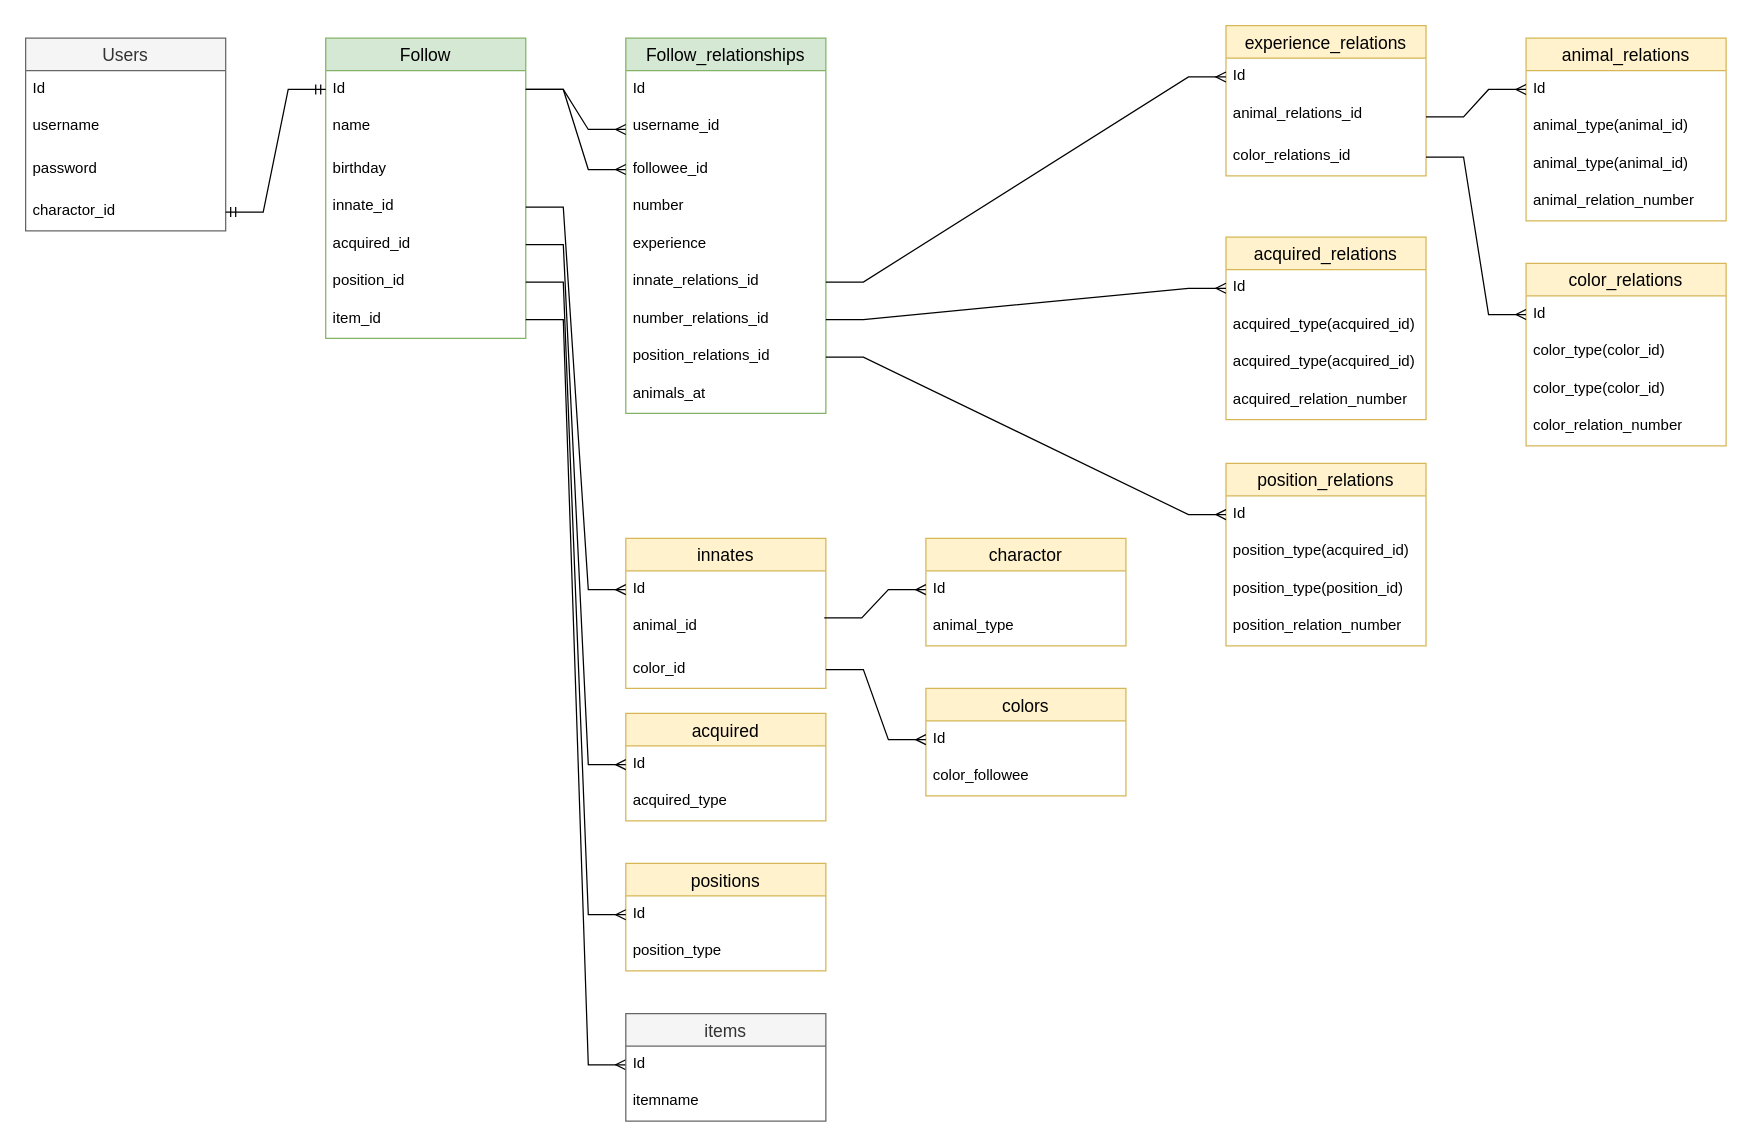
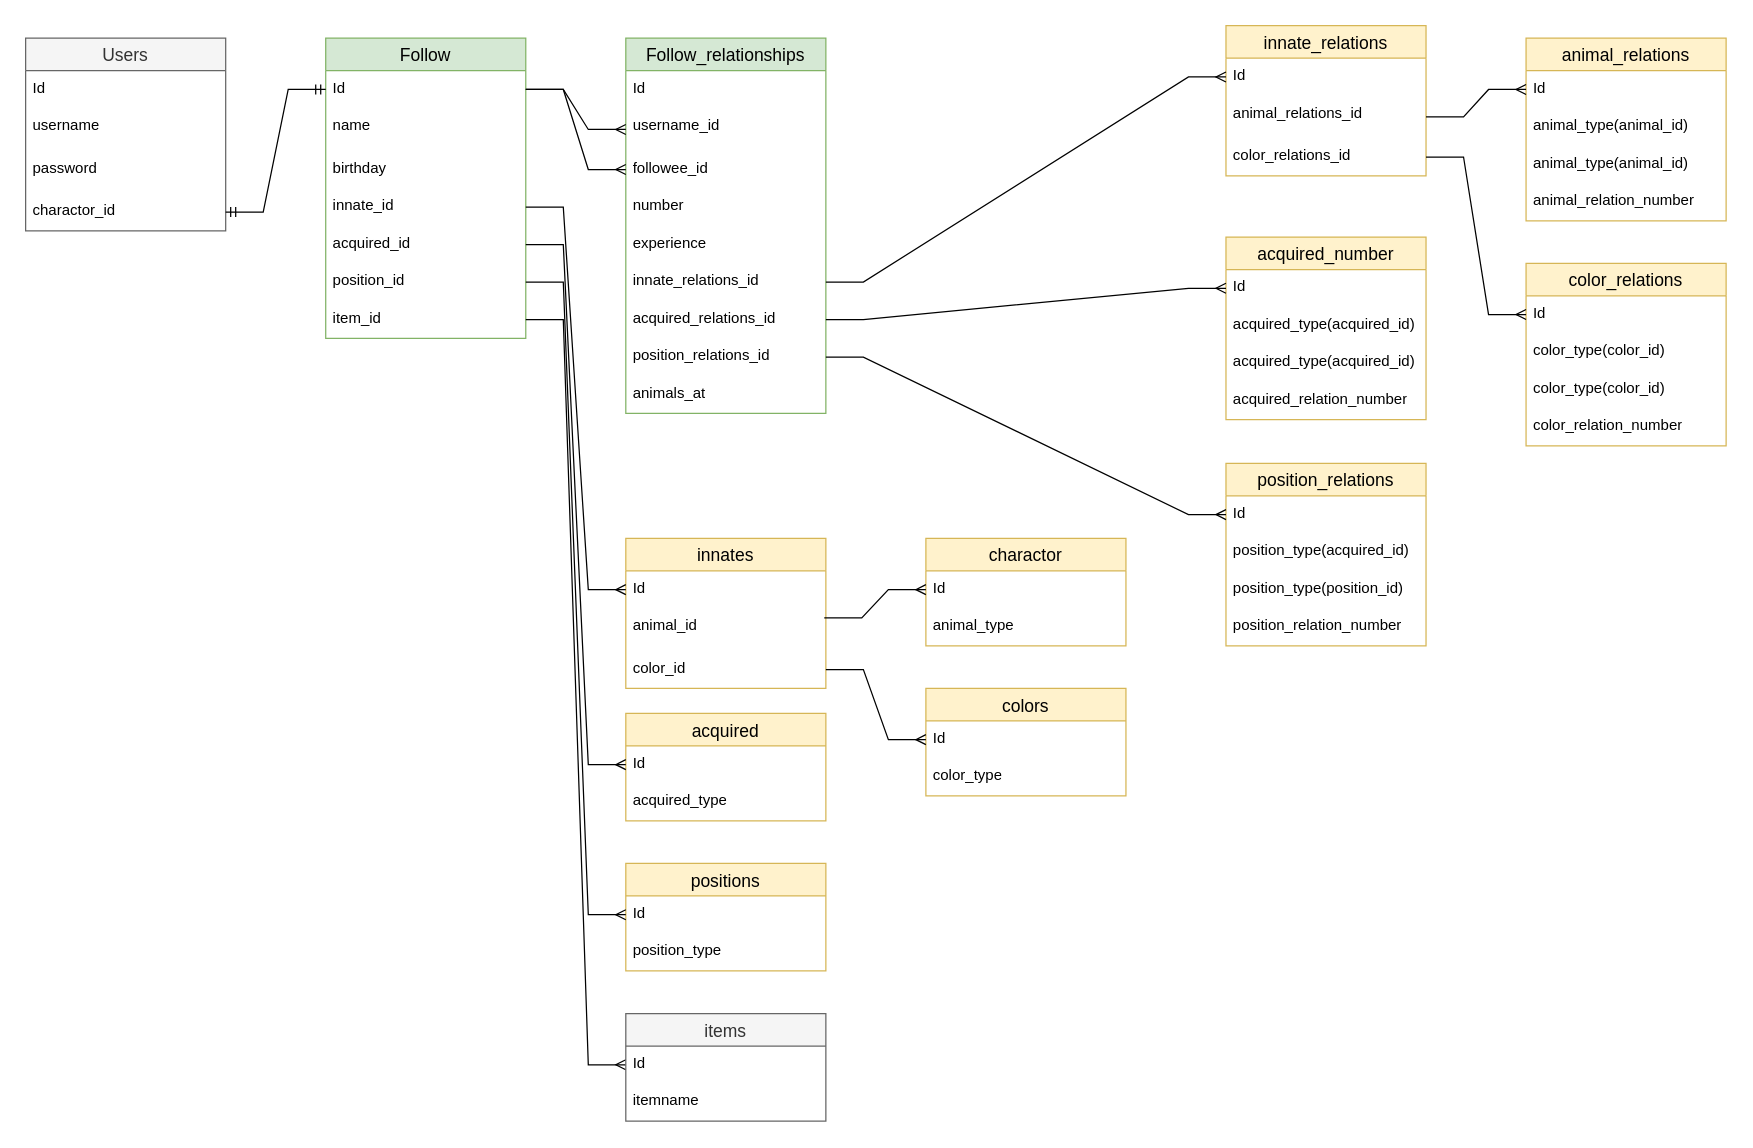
node "experience_relations": label "experience_relations" -> "innate_relations"
node "acquired_relations": label "acquired_relations" -> "acquired_number"
node "number_relations_id": label "number_relations_id" -> "acquired_relations_id"
node "color_followee": label "color_followee" -> "color_type"
